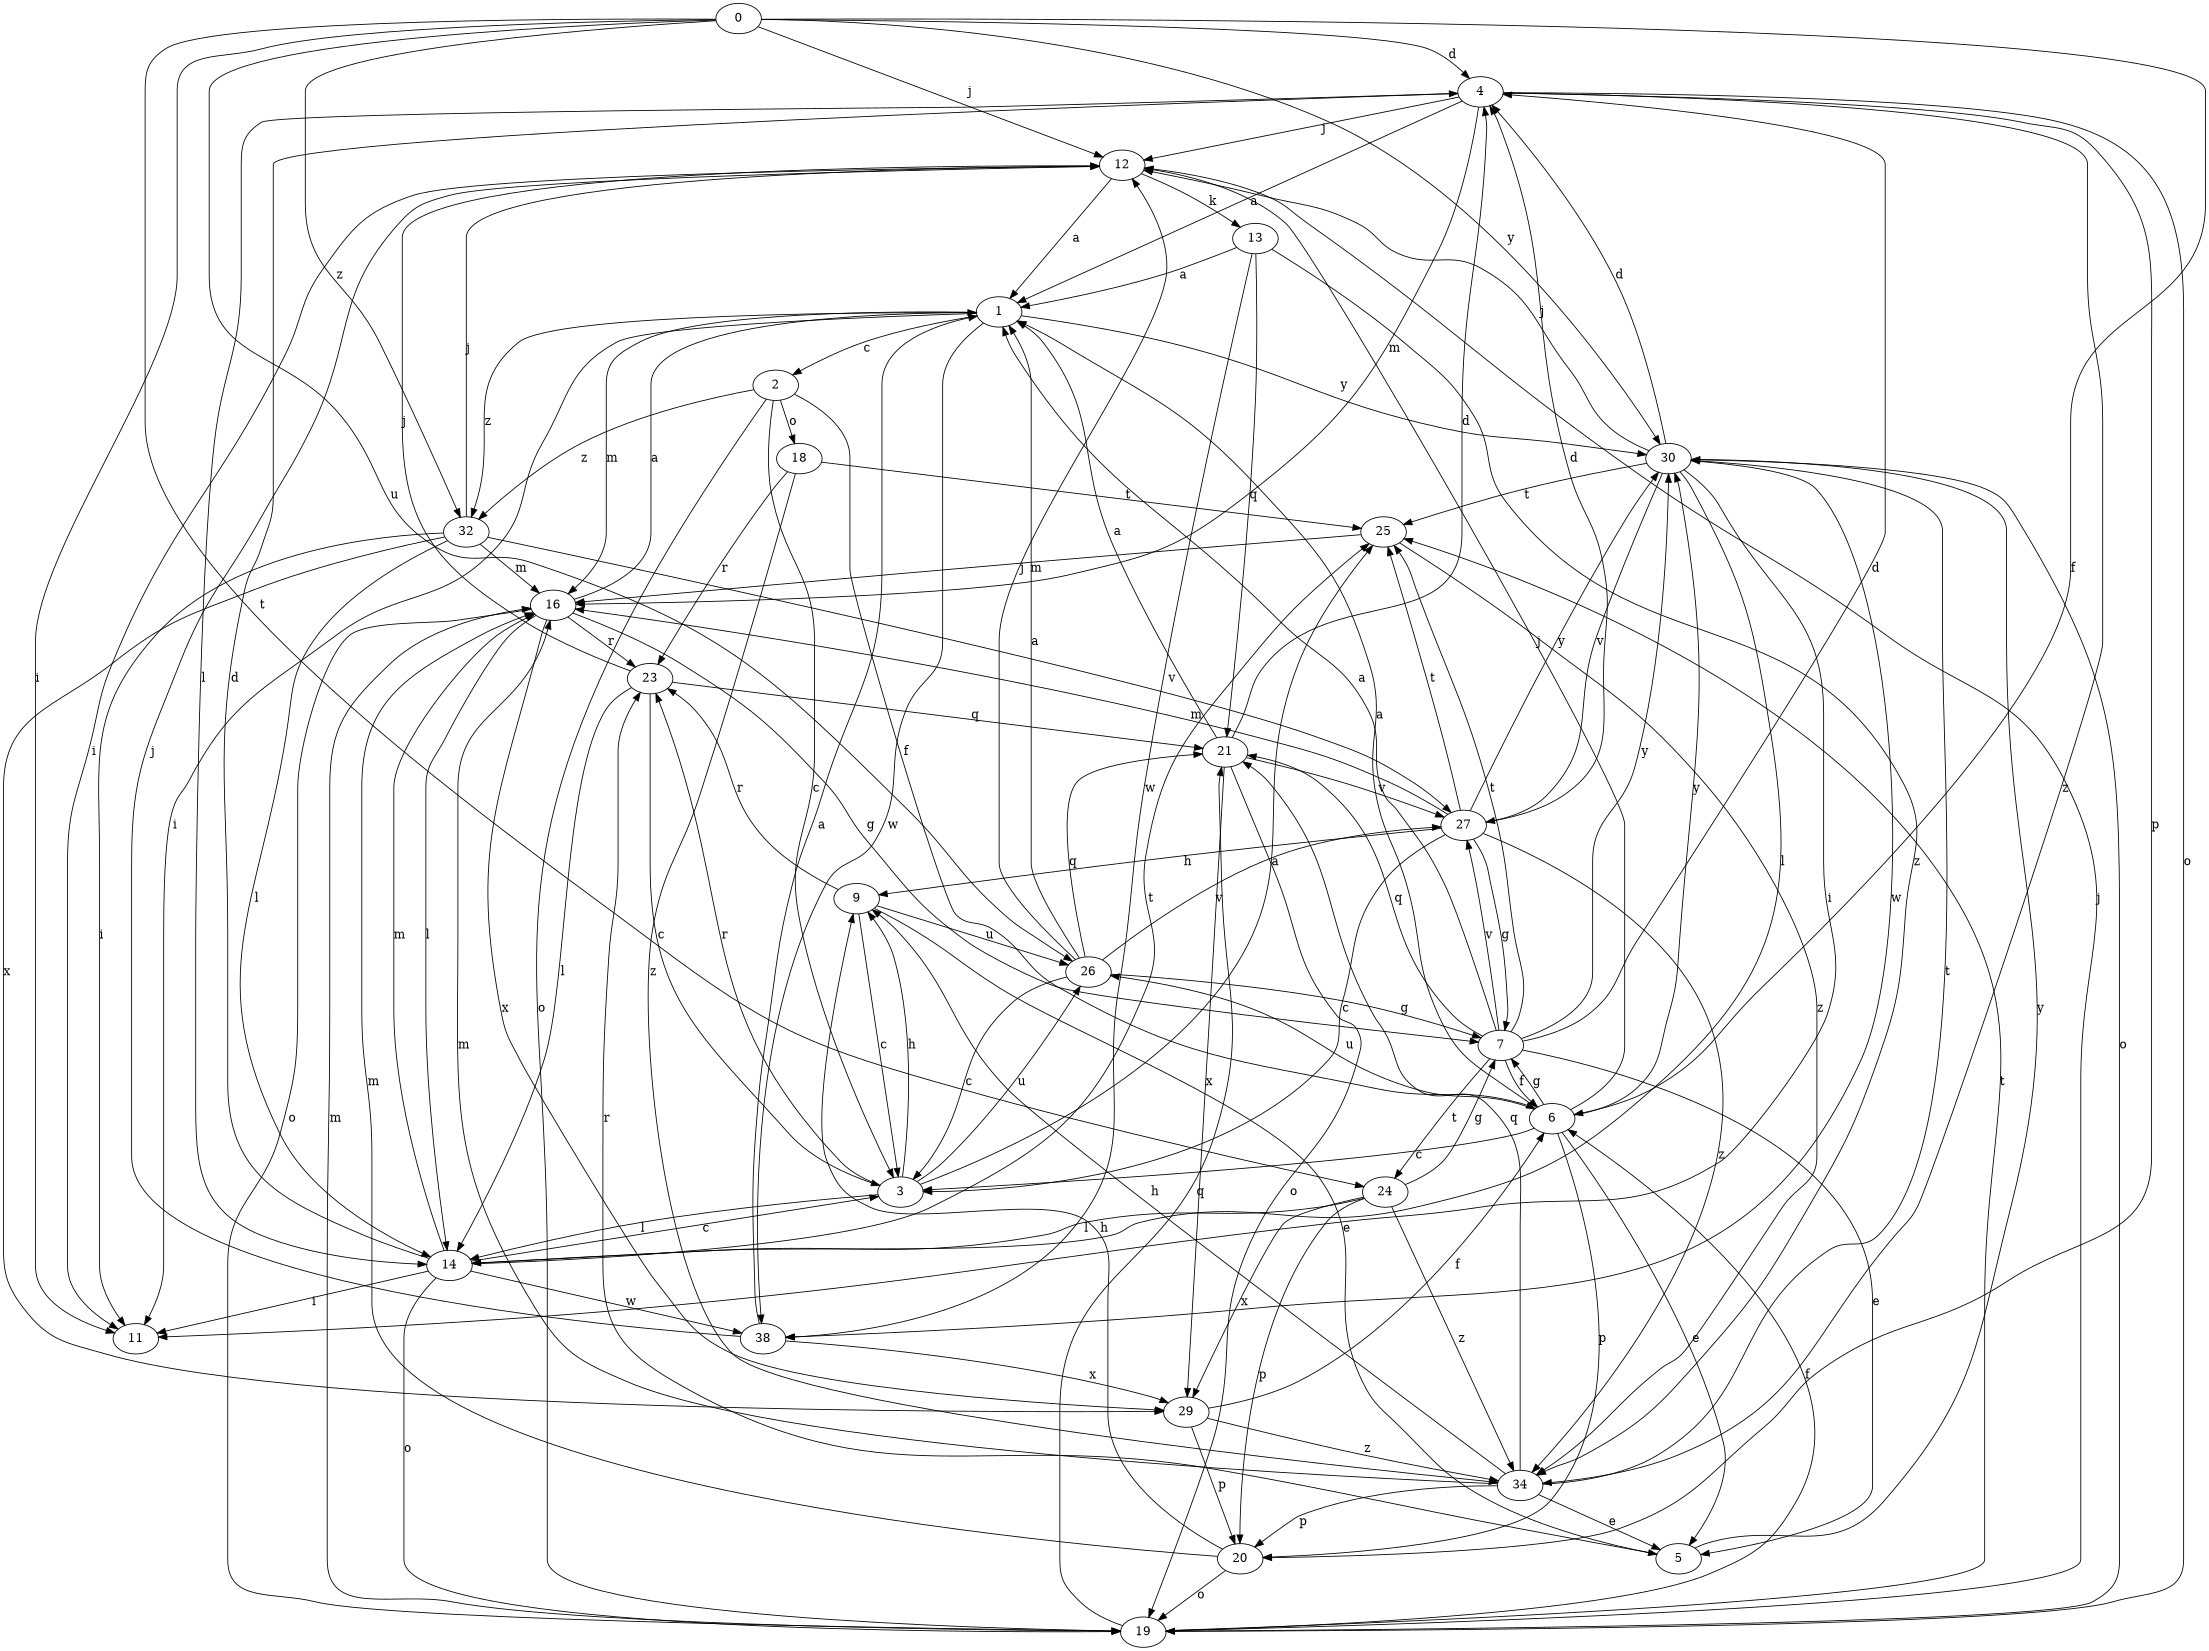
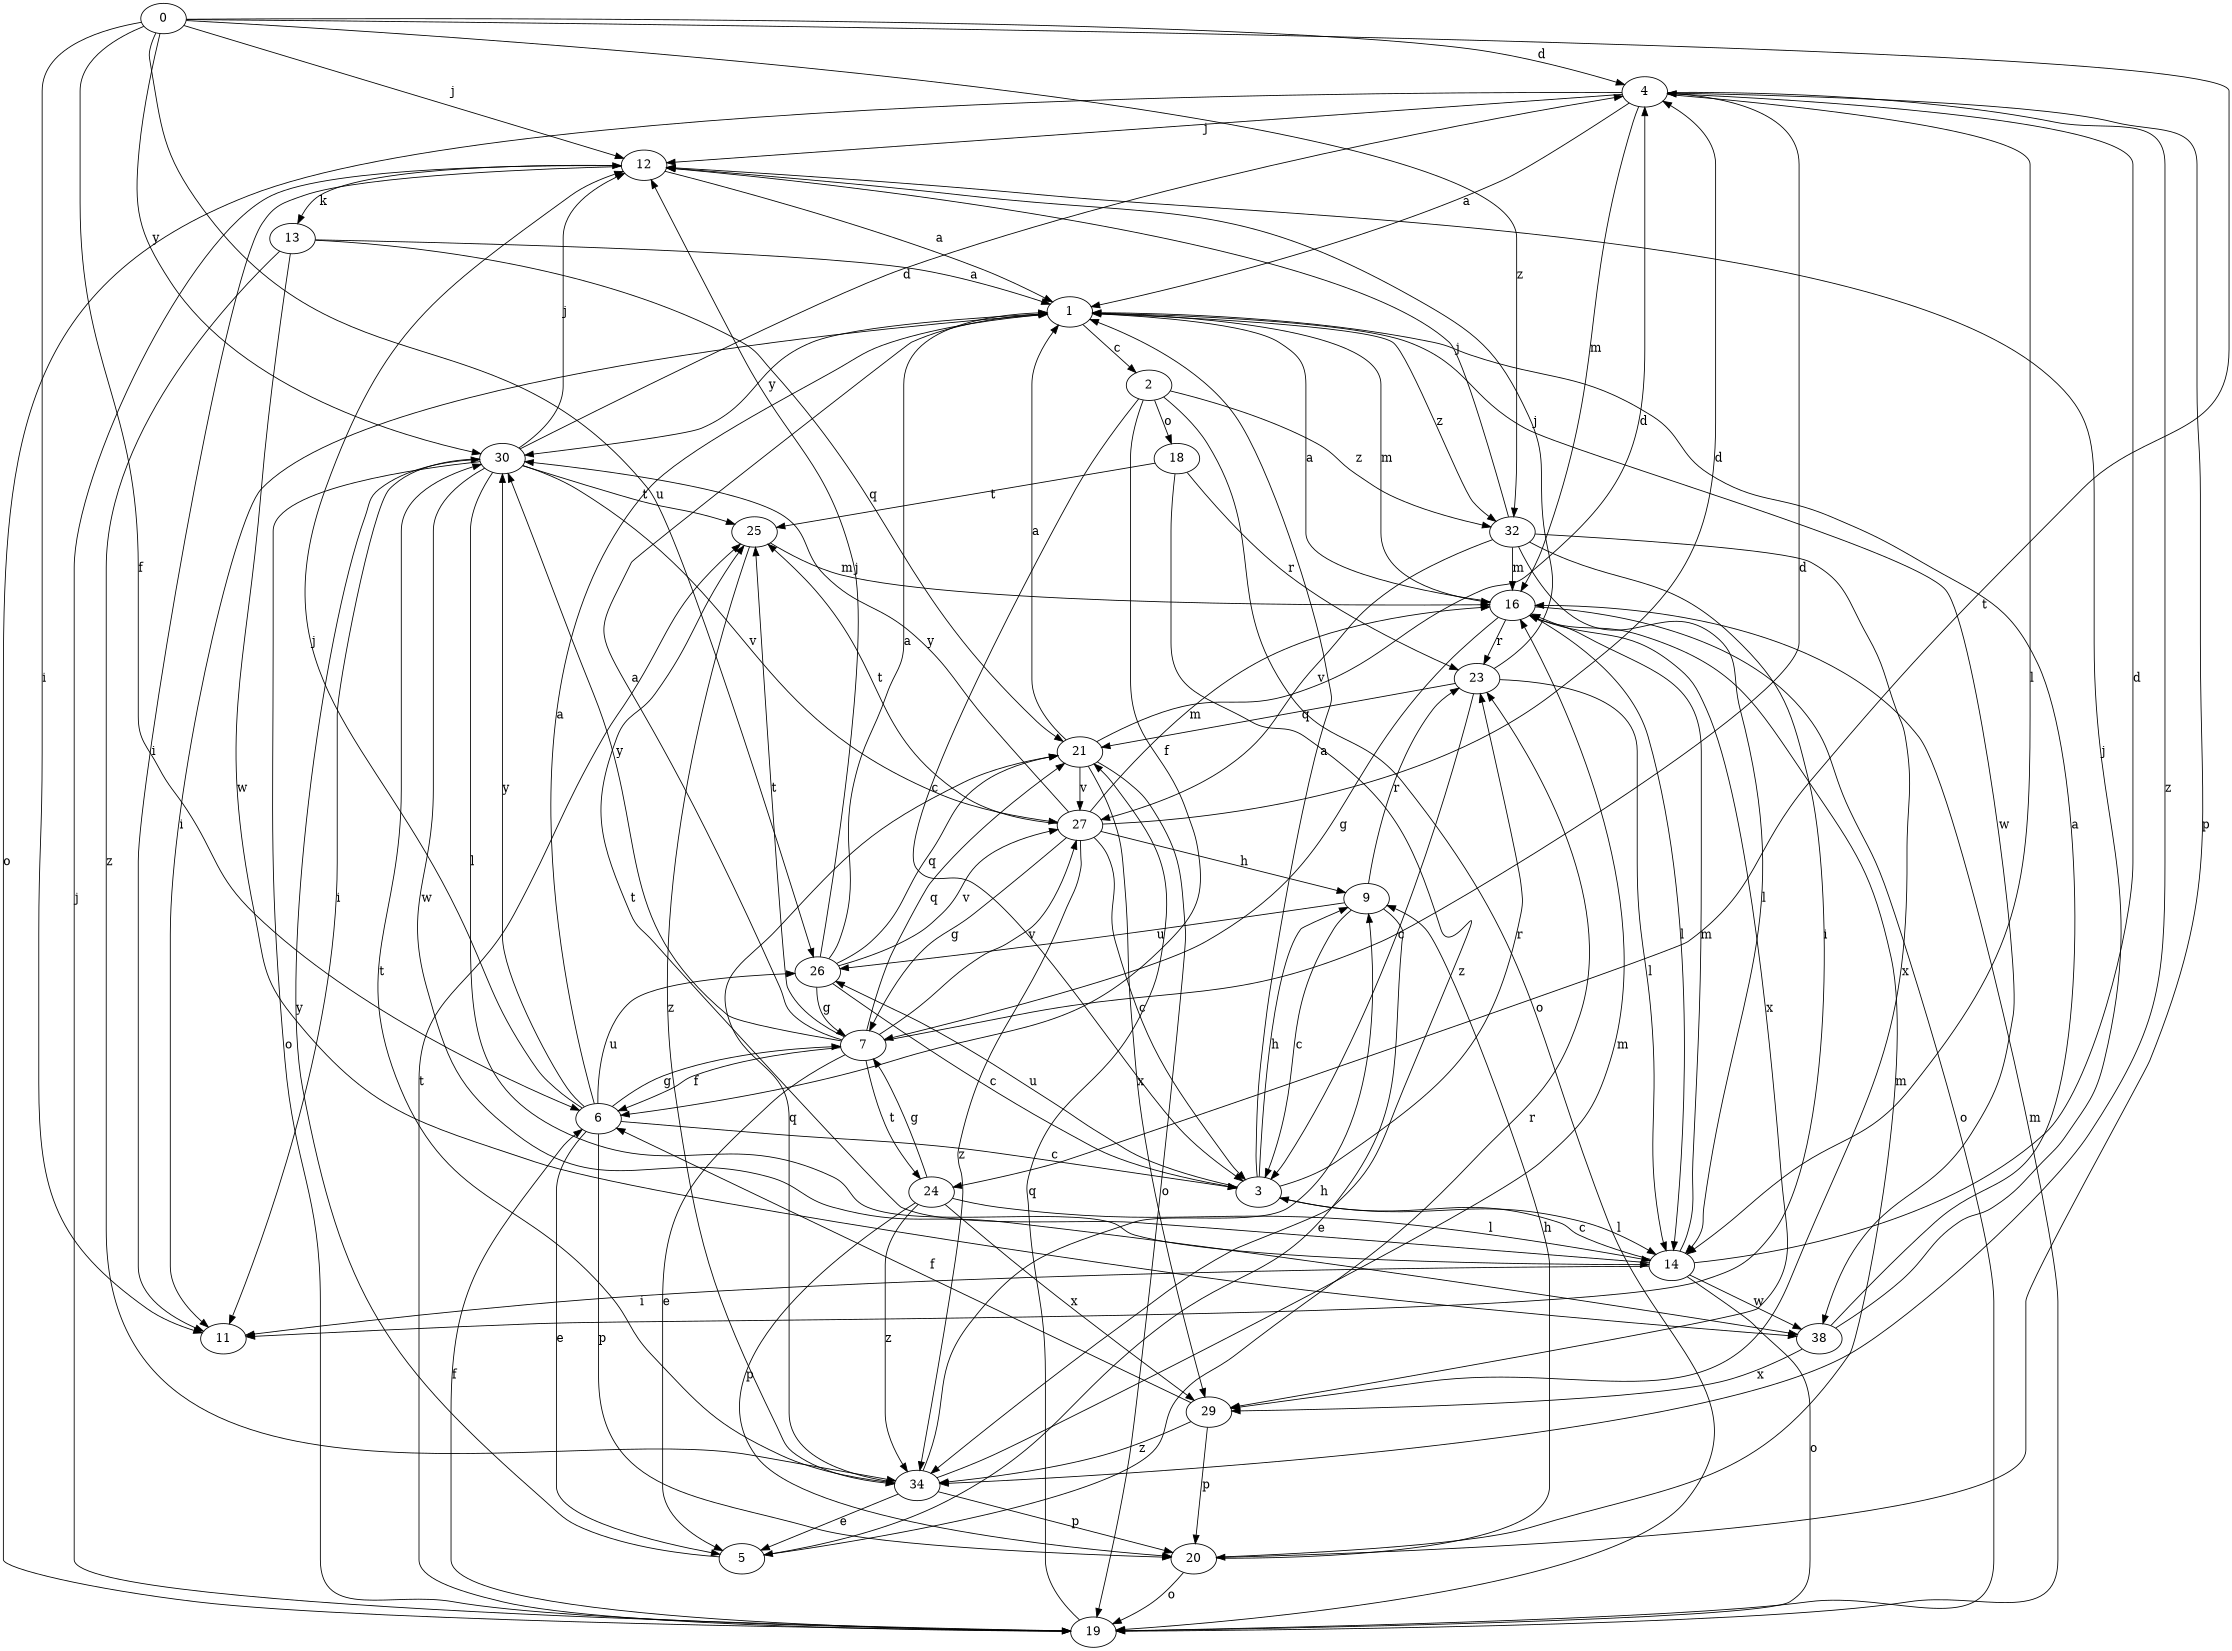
edge "3" -> "25": now "3" -> "1"
